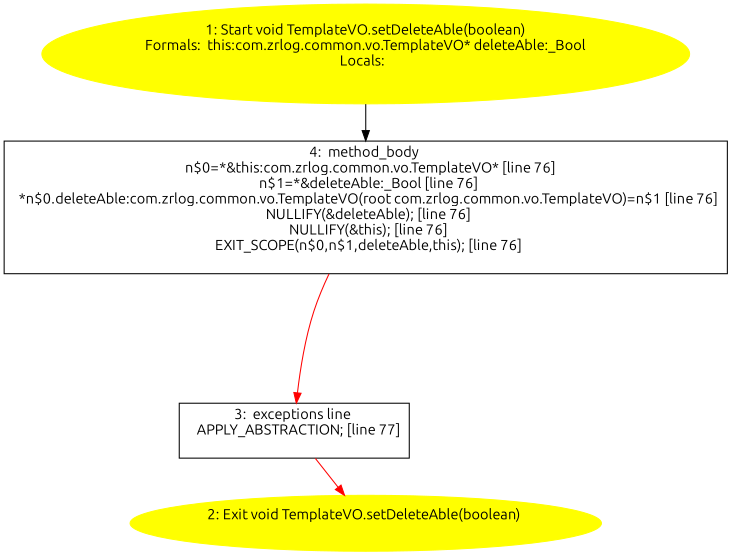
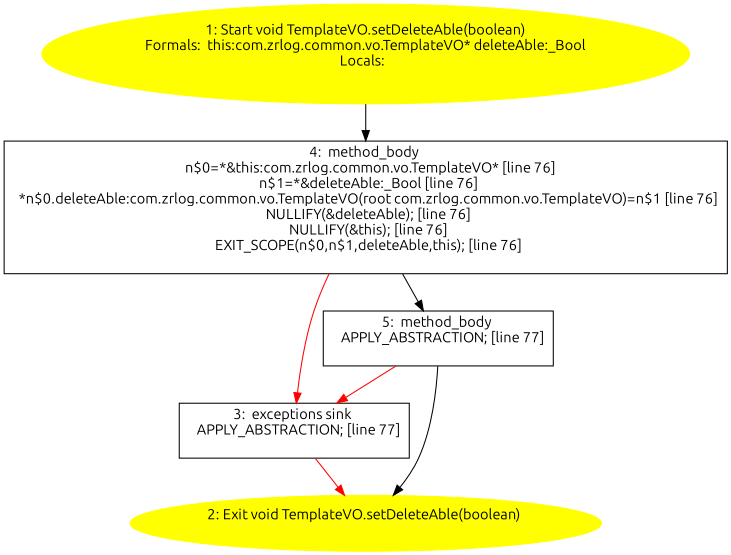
node "5:  method_body APPLY_ABSTRACTION; [line 77]": added
node "3:  exceptions line APPLY_ABSTRACTION; [line 77]": label "3:  exceptions line APPLY_ABSTRACTION; [line 77]" -> "3:  exceptions sink APPLY_ABSTRACTION; [line 77]"
